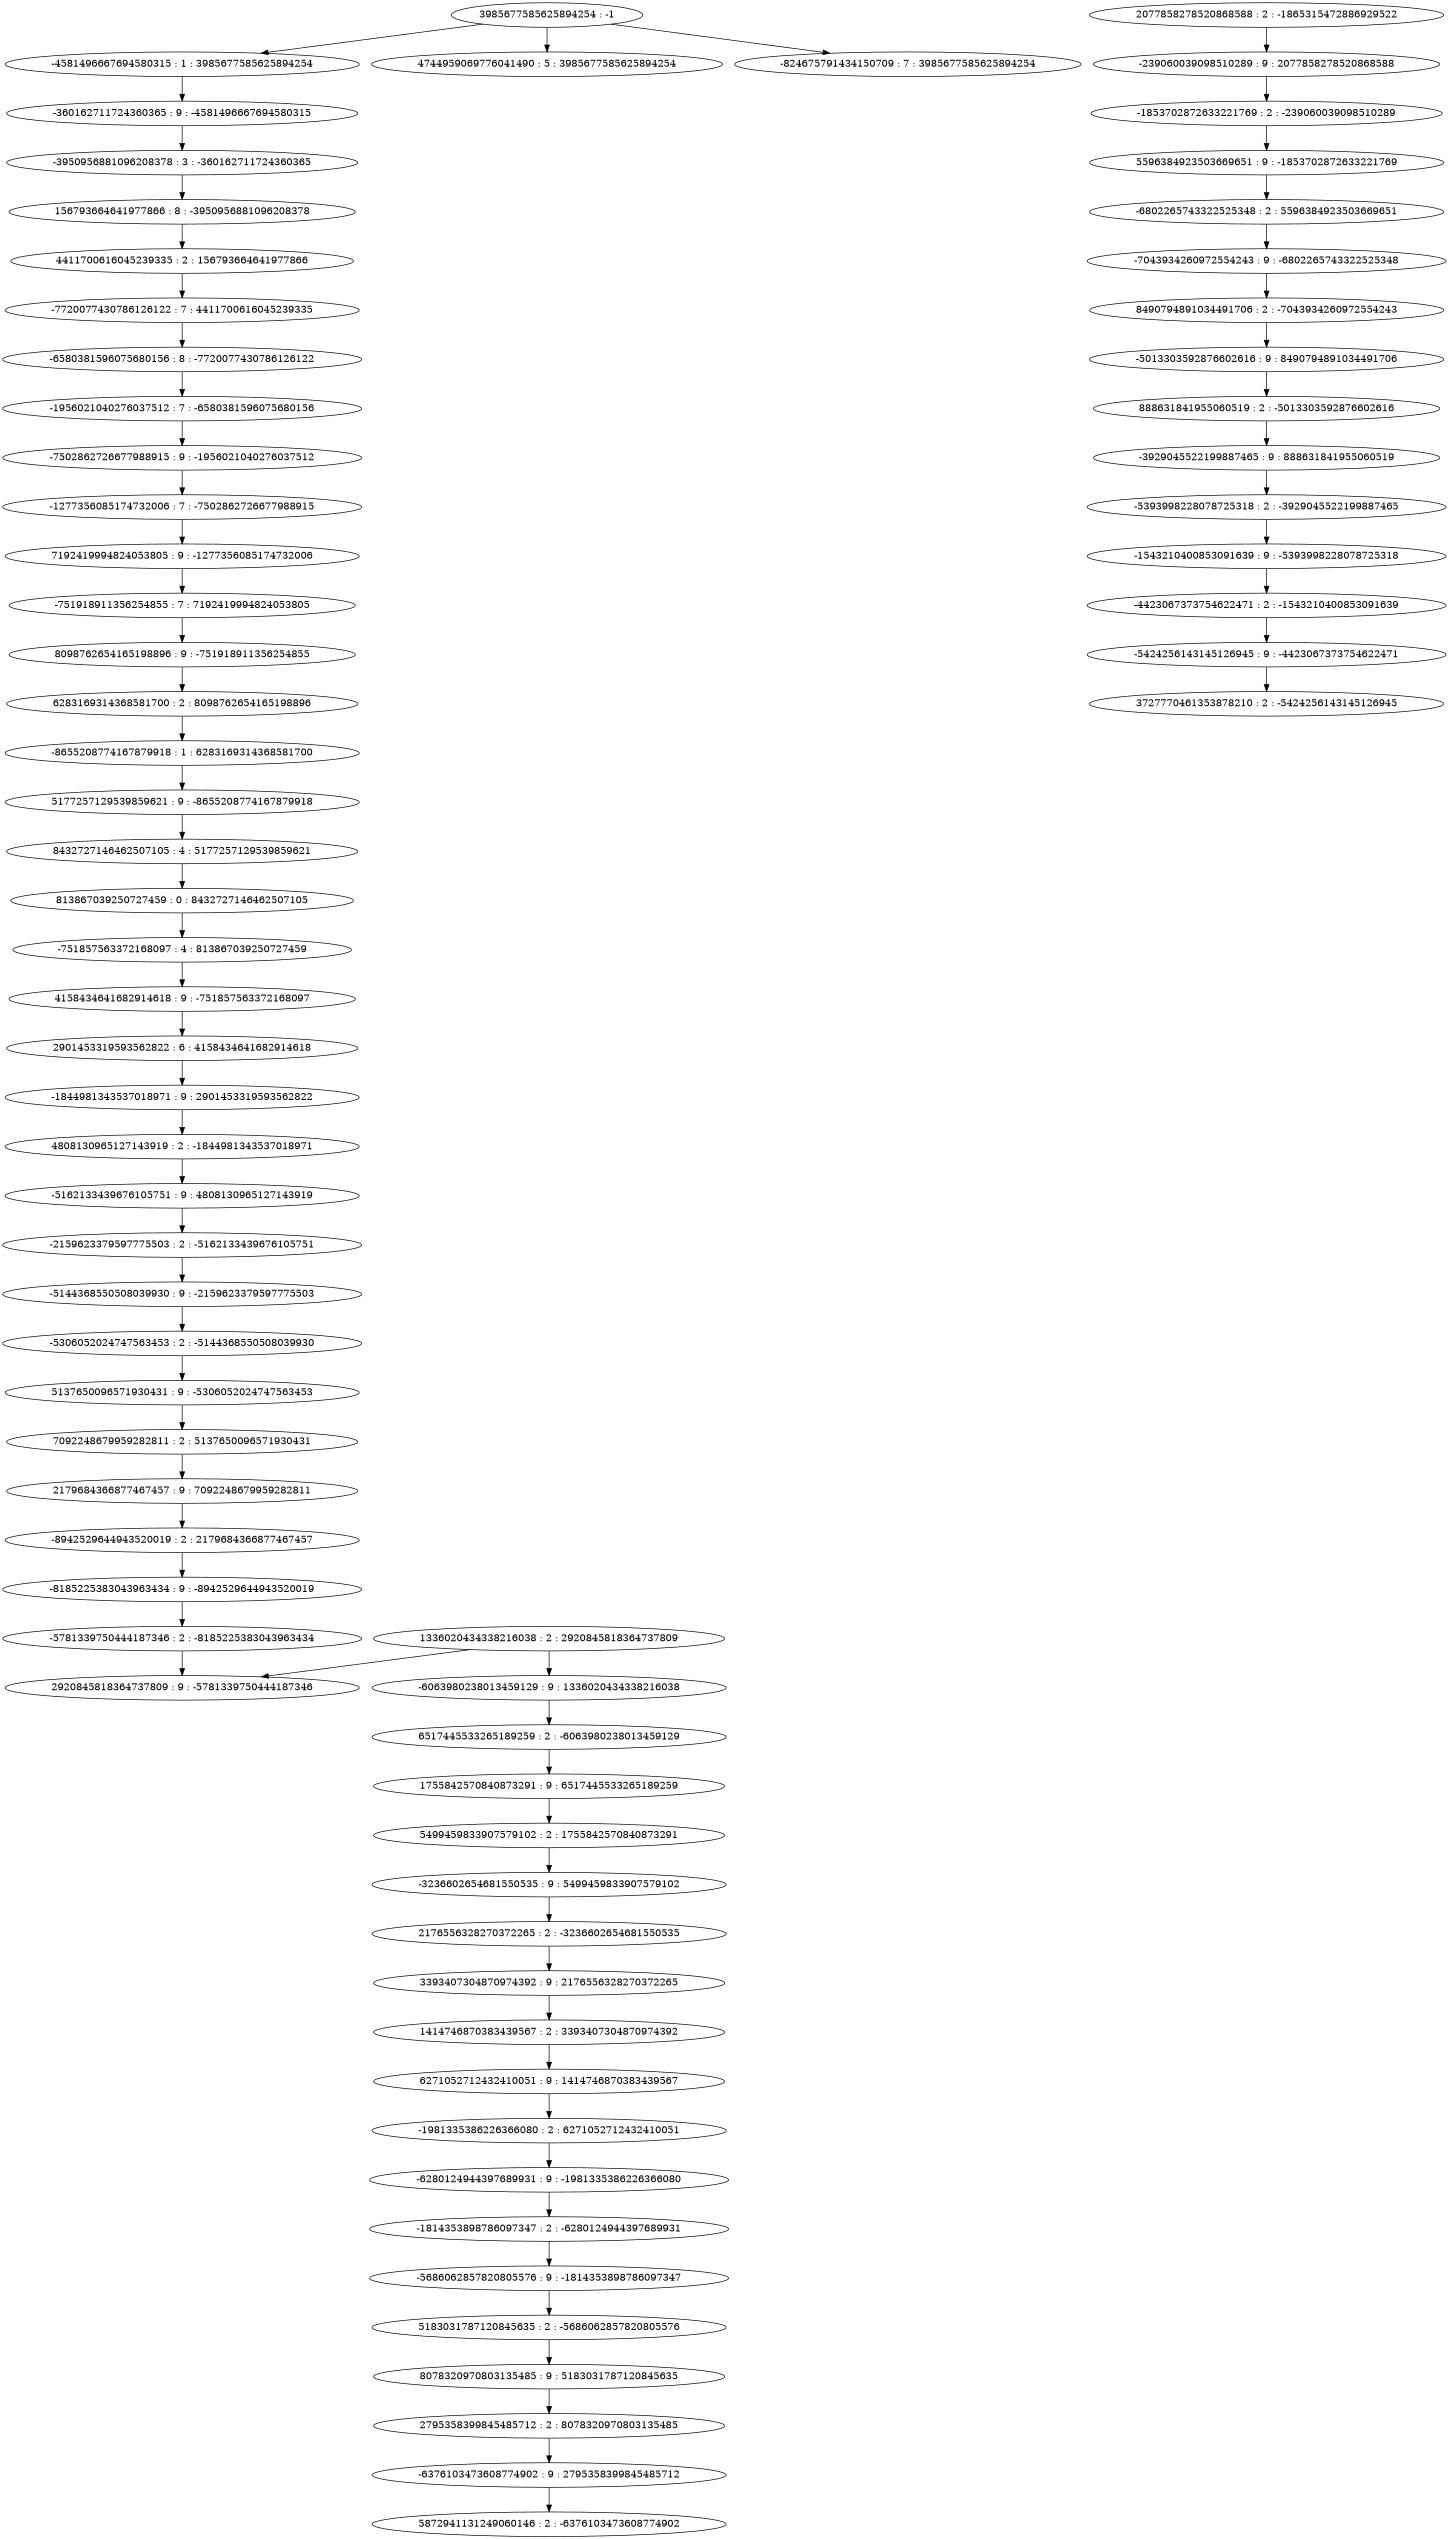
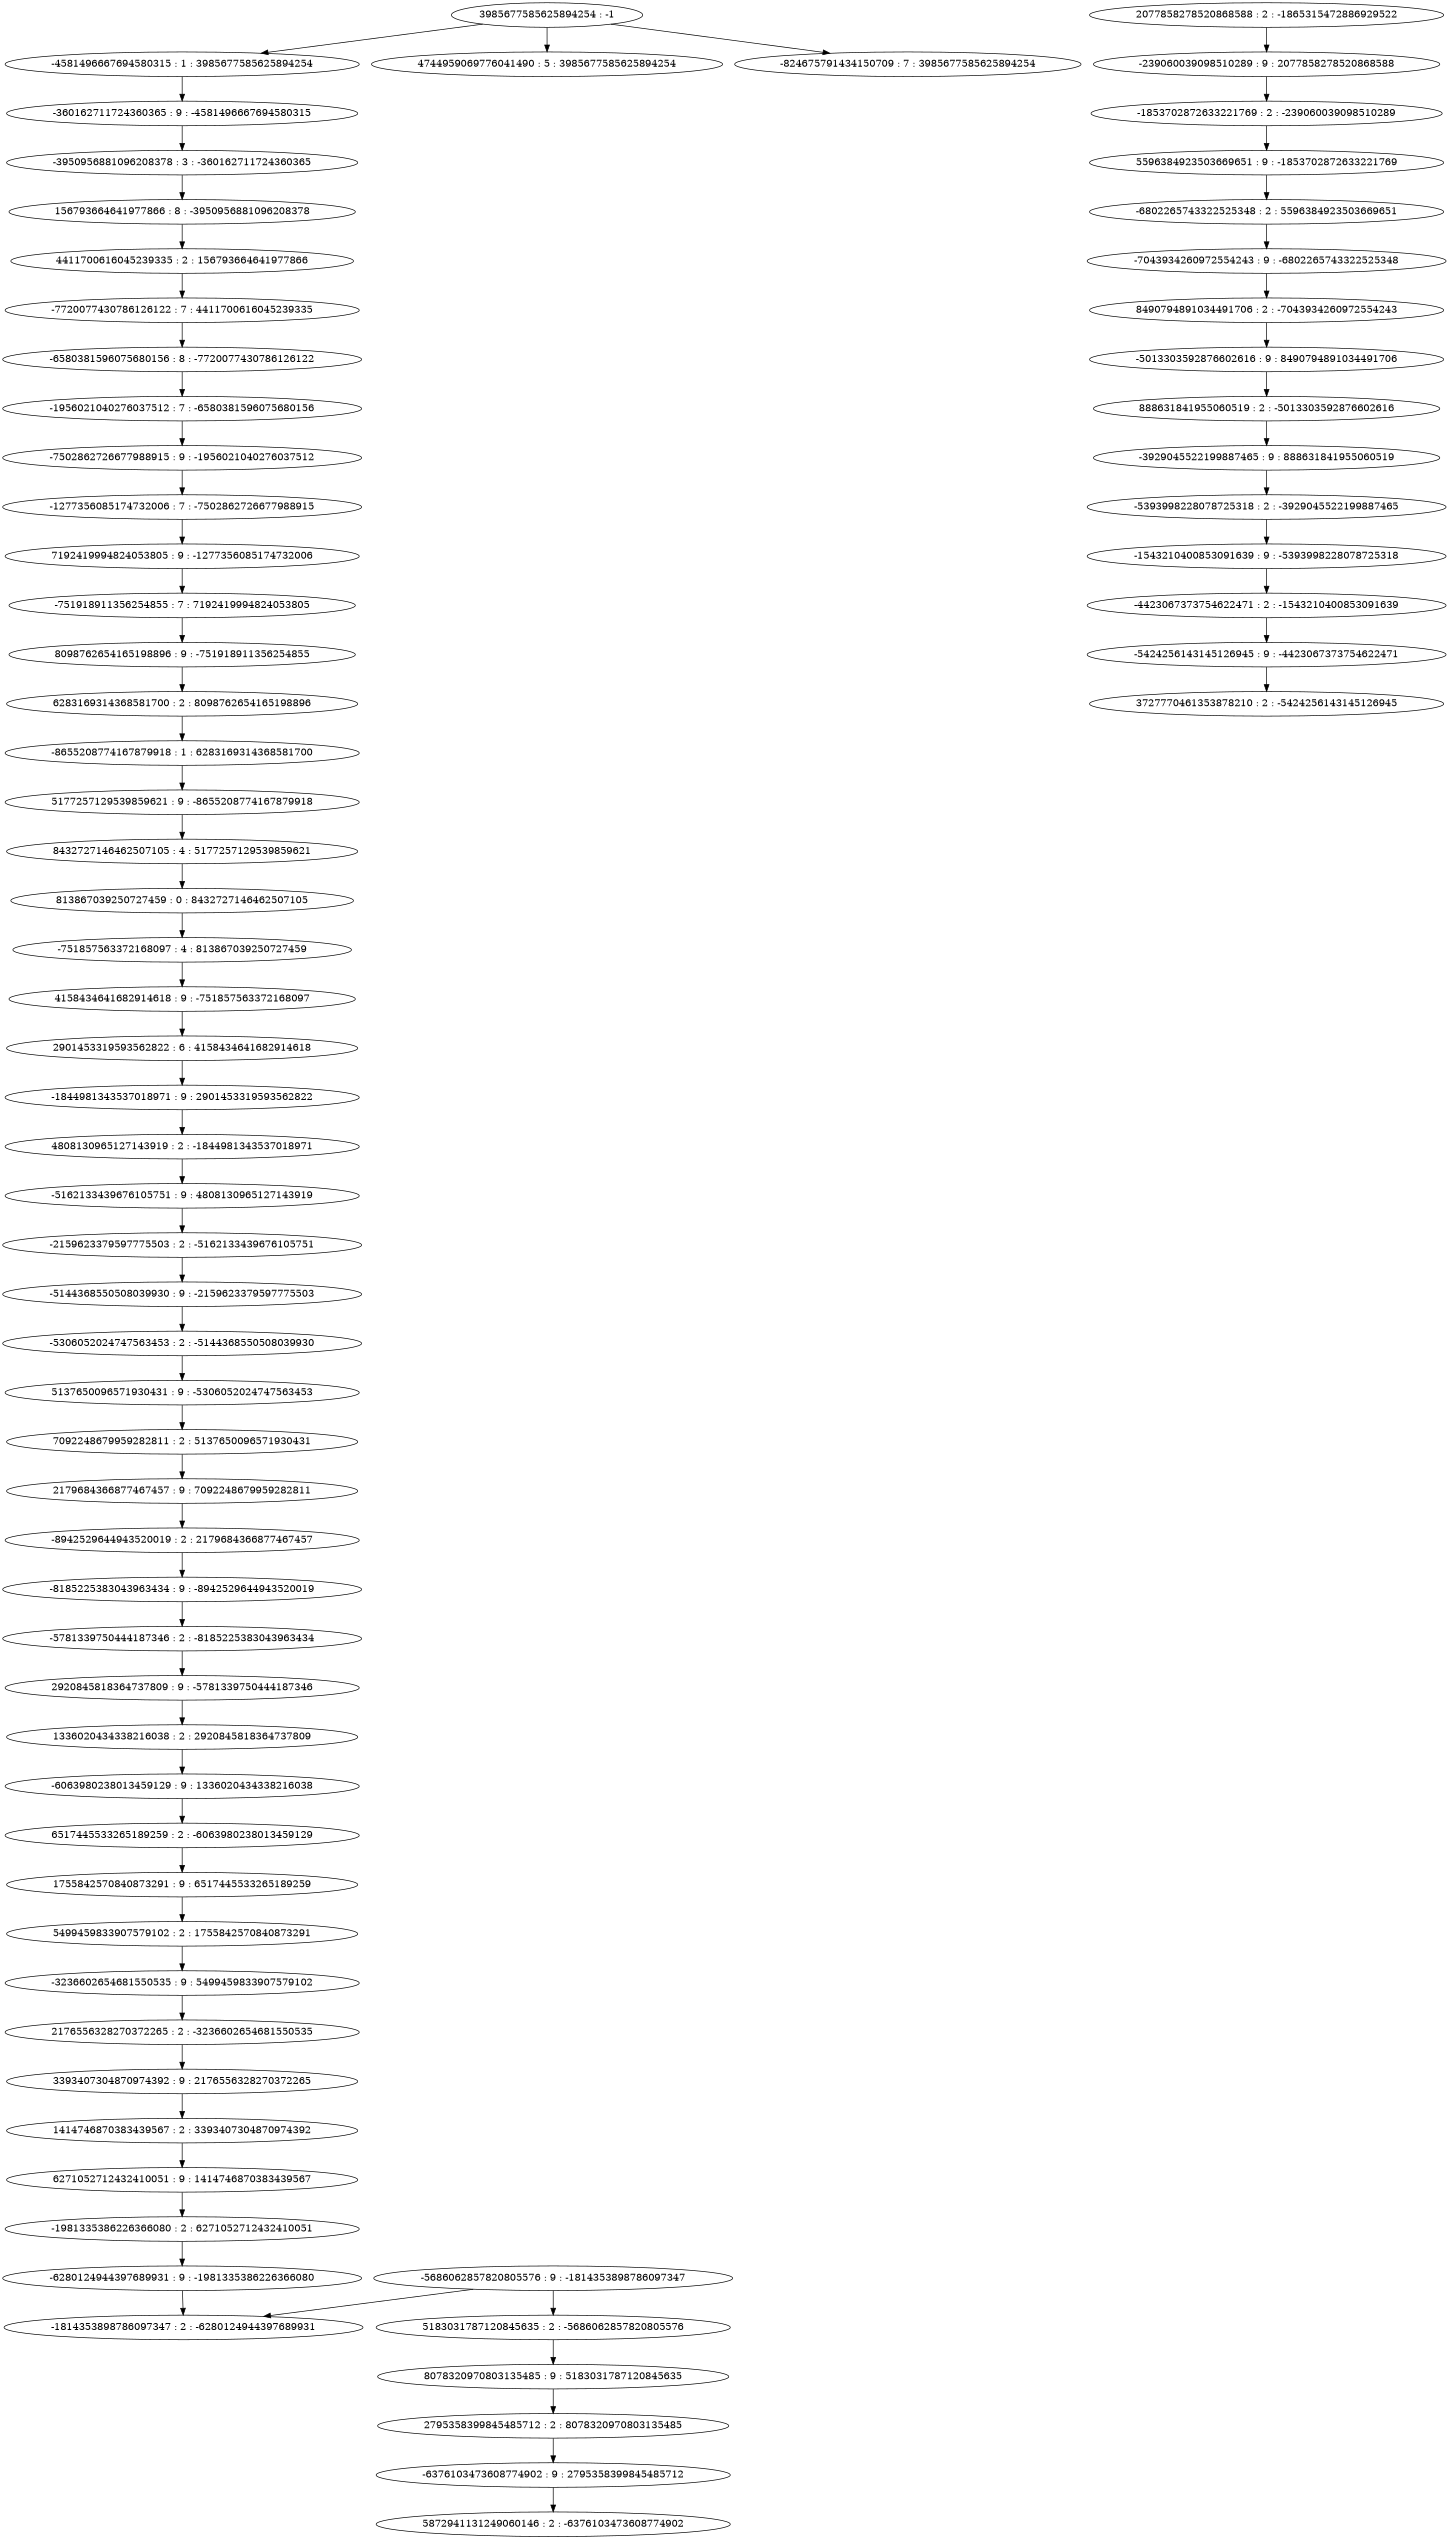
edge "1336020434338216038 : 2 : 2920845818364737809" -> "2920845818364737809 : 9 : -5781339750444187346": reversed
edge "-1814353898786097347 : 2 : -6280124944397689931" -> "-5686062857820805576 : 9 : -1814353898786097347": reversed
